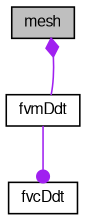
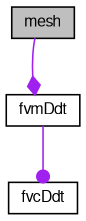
edge "fvmDdt" -> "mesh": reversed
